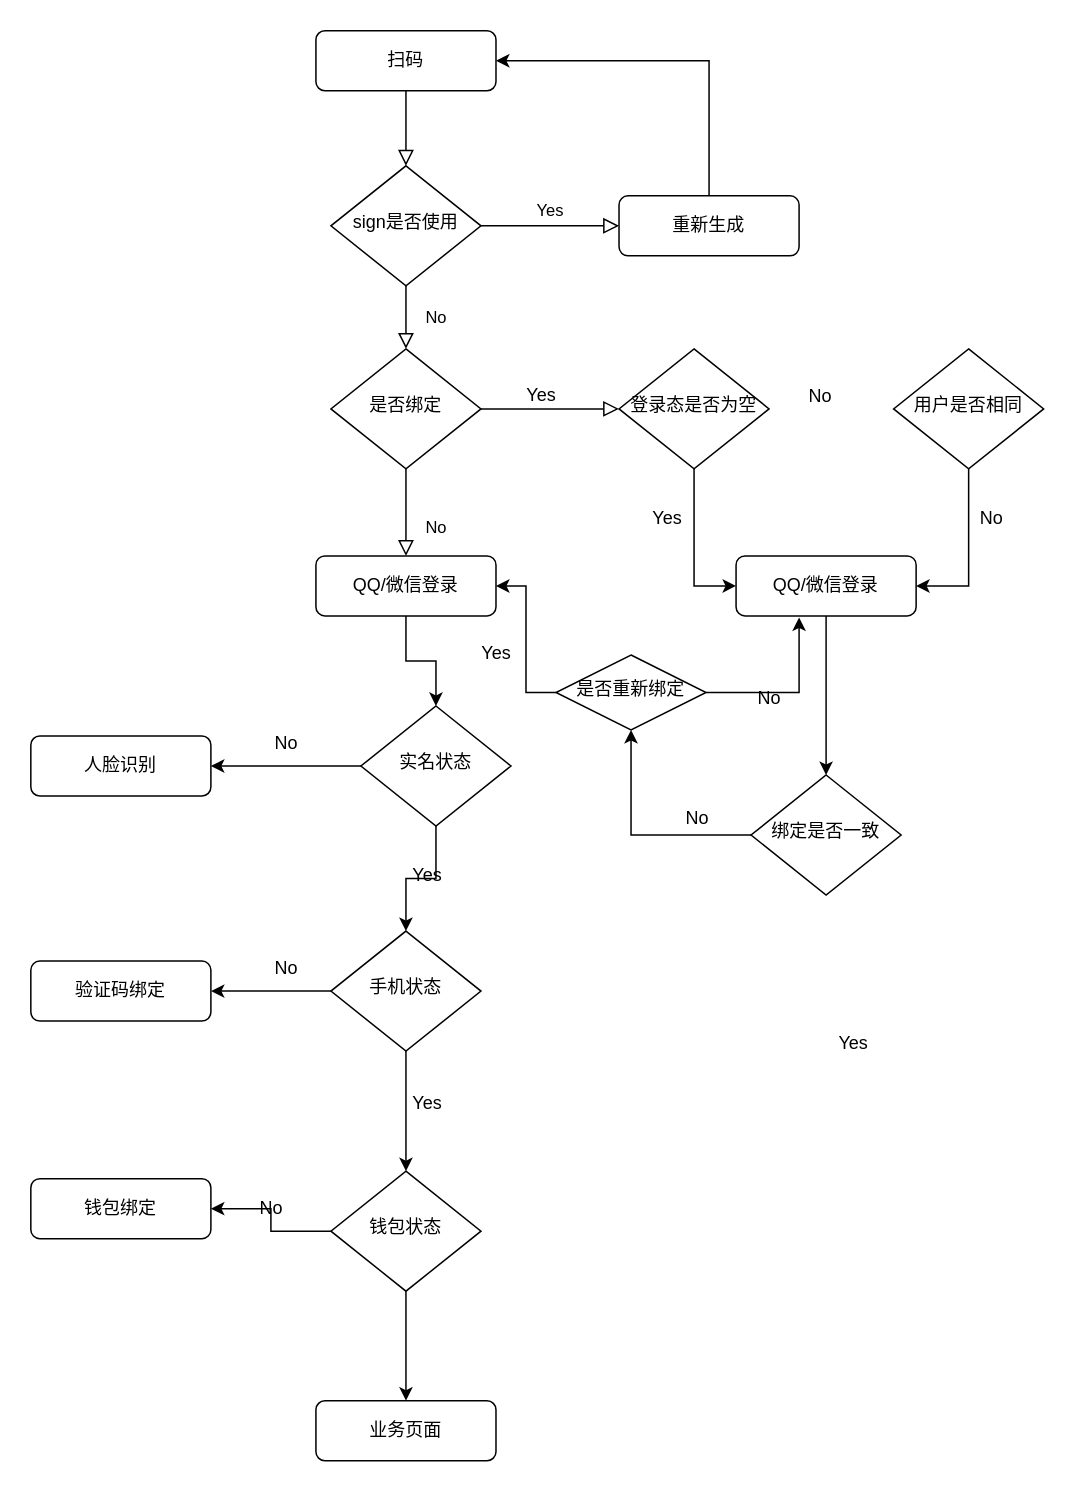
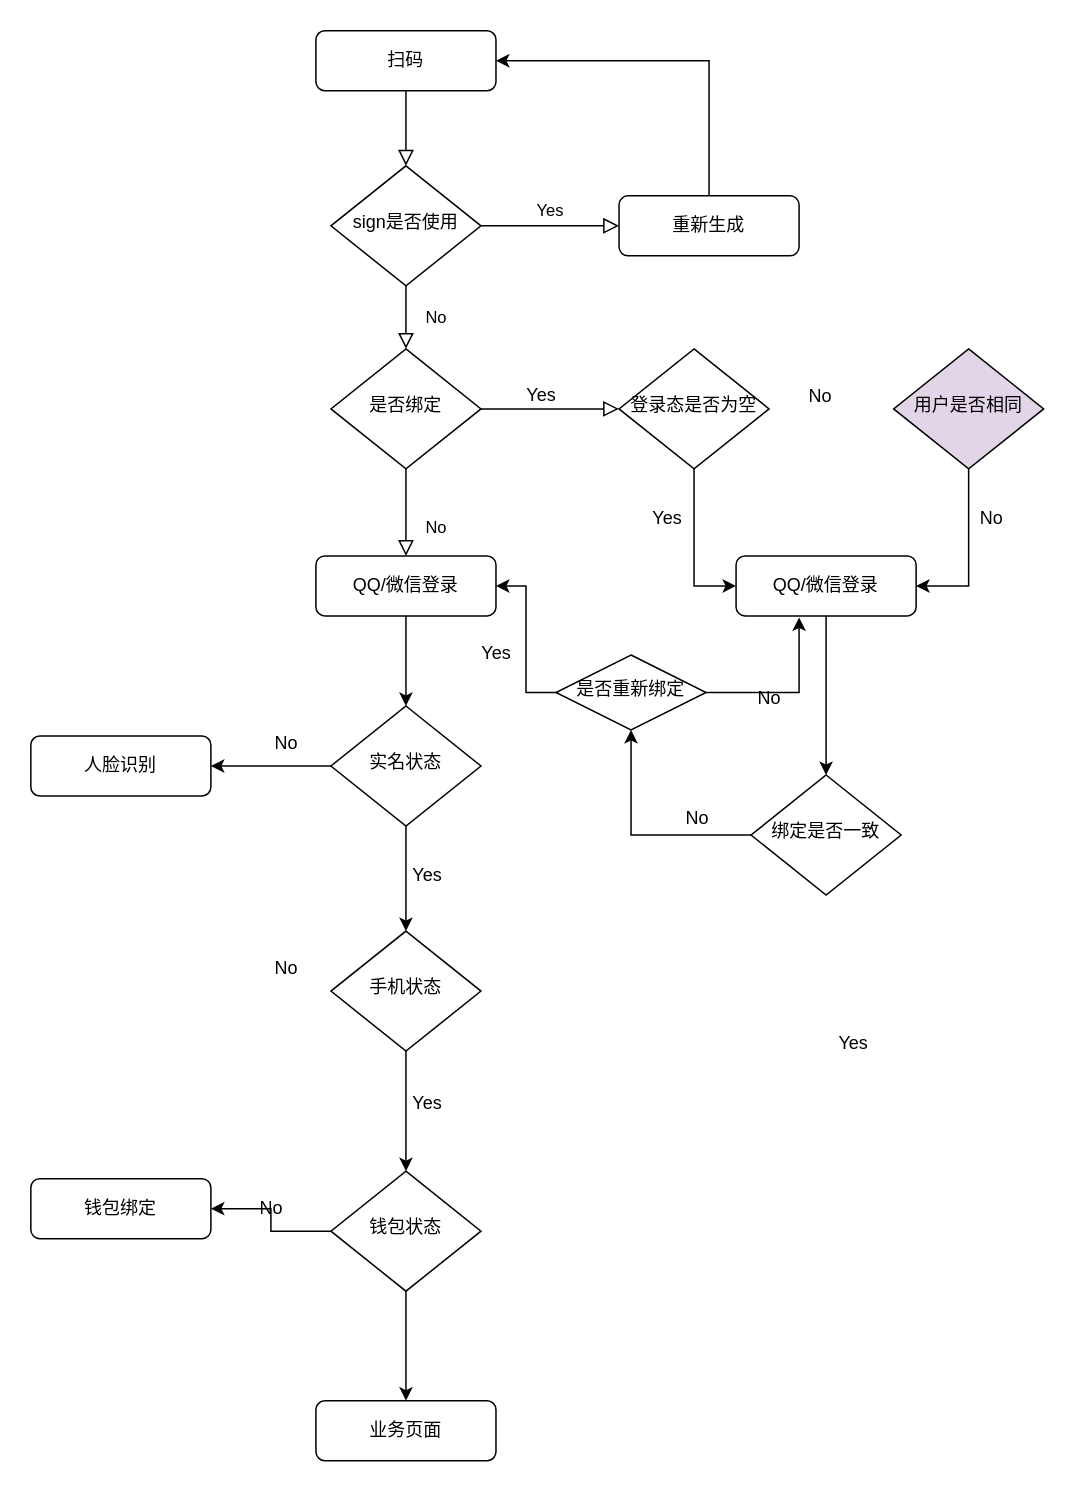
node "用户是否相同": fillcolor #ffffff -> #e1d5e7
node "实名状态": moved (436, 766) -> (406, 766)
node "验证码绑定": removed
edge "手机状态" -> "验证码绑定": removed
